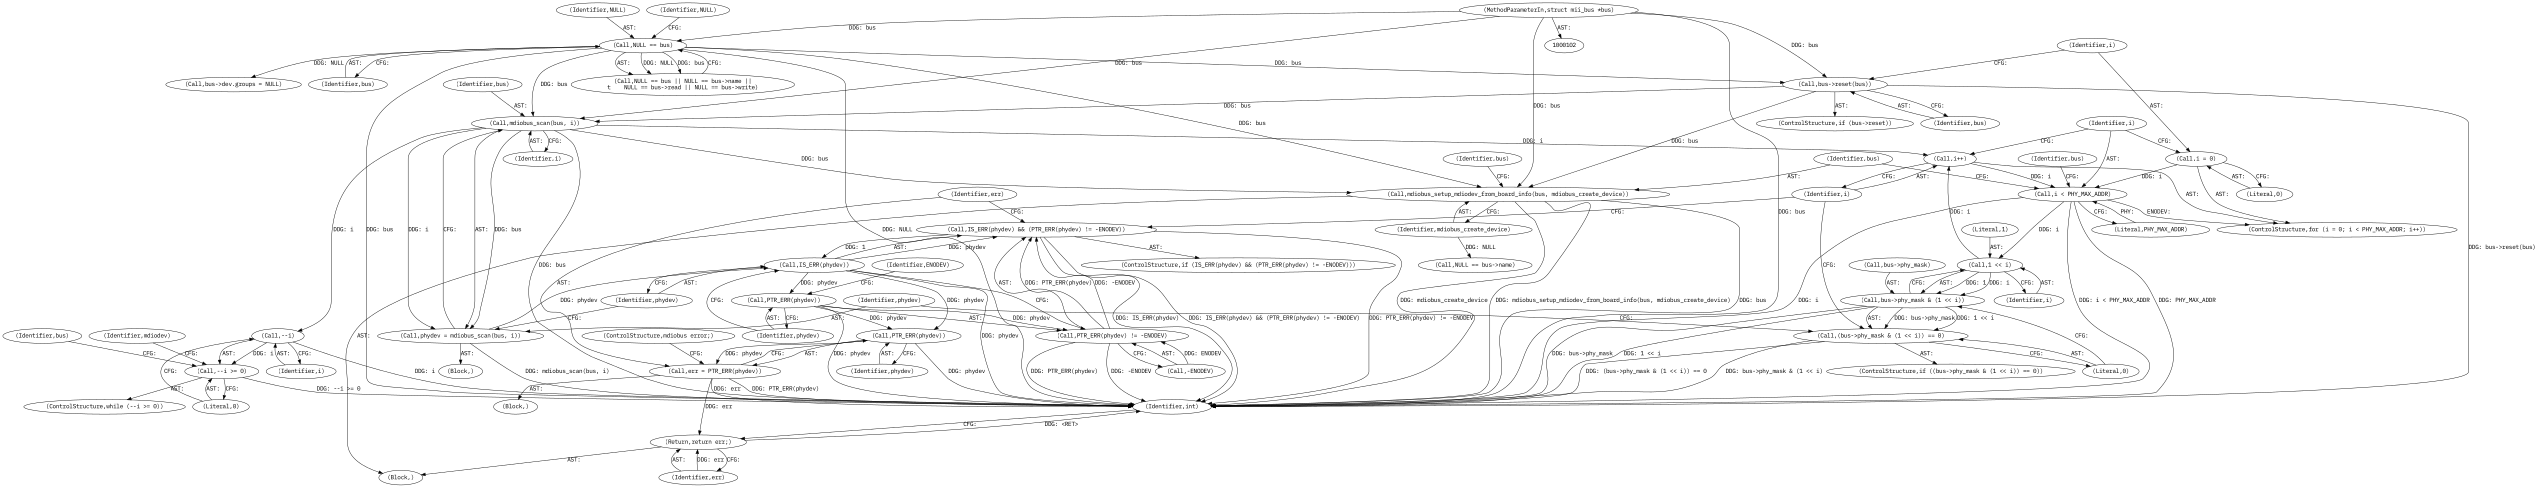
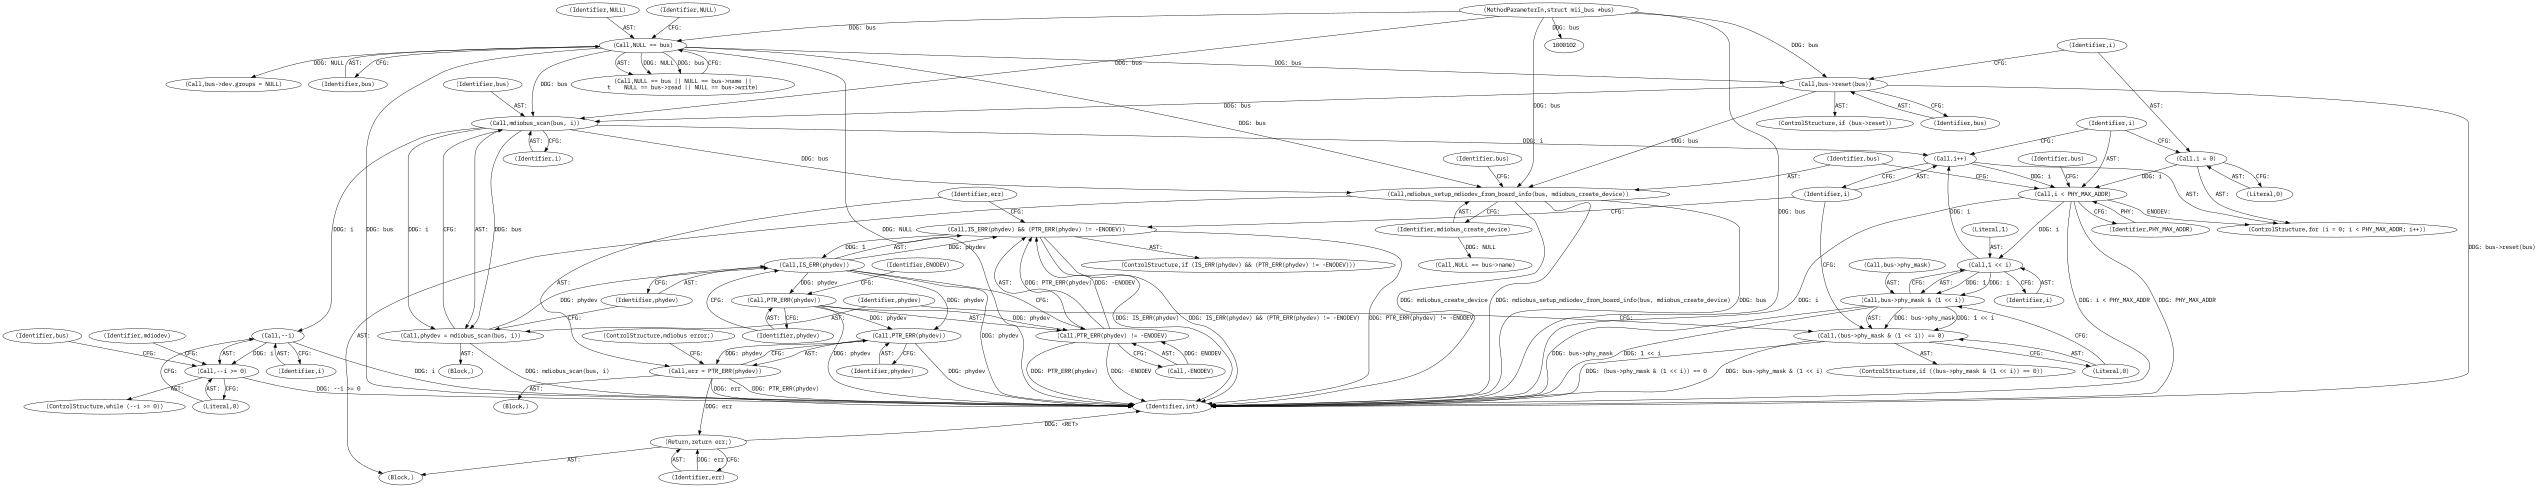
edge "(MethodParameterIn,struct mii_bus *bus)" -> "1000102": label "AST: " -> "DDG: bus"
node "(Literal,PHY_MAX_ADDR)": label "(Literal,PHY_MAX_ADDR)" -> "(Identifier,PHY_MAX_ADDR)"
edge "(Call,mdiobus_scan(bus, i))" -> "(Identifier,int)": removed, label "DDG: bus"
edge "(Identifier,int)" -> "(Return,return err;)": removed, label "CFG:"
